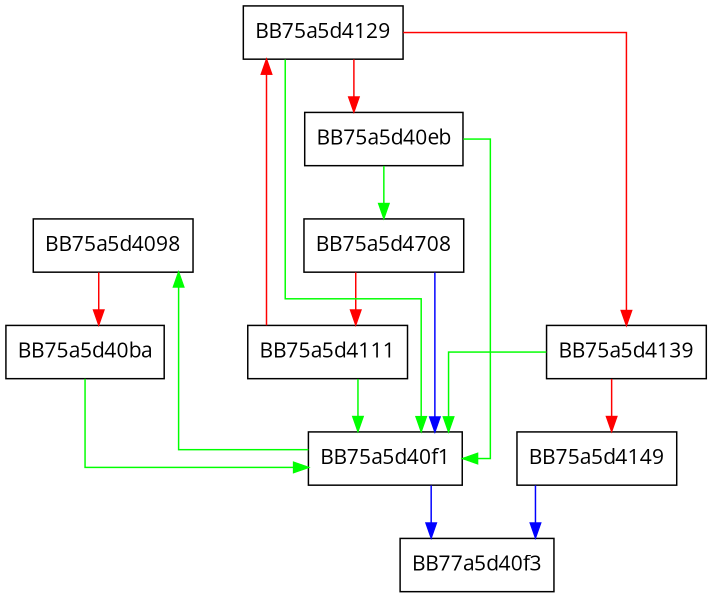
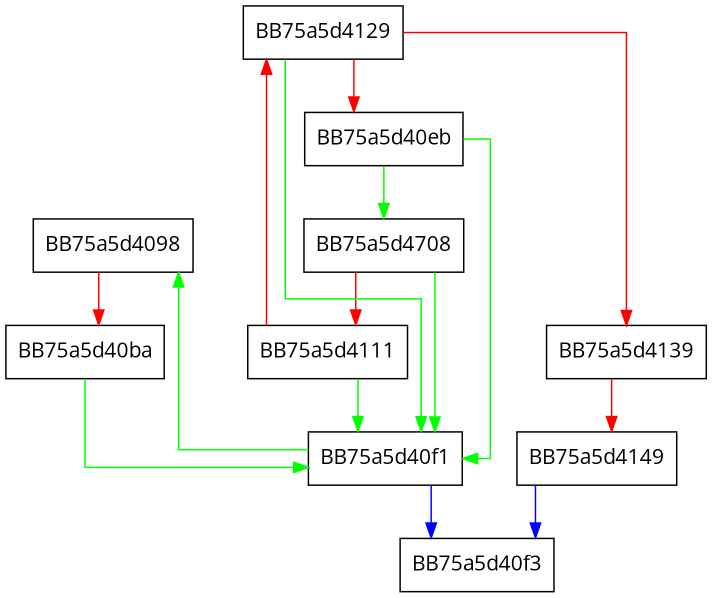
edge "BB75a5d4708" -> "BB75a5d40f1": color blue -> green
edge "BB75a5d4139" -> "BB75a5d40f1": removed
node "BB77a5d40f3": label "BB77a5d40f3" -> "BB75a5d40f3"
